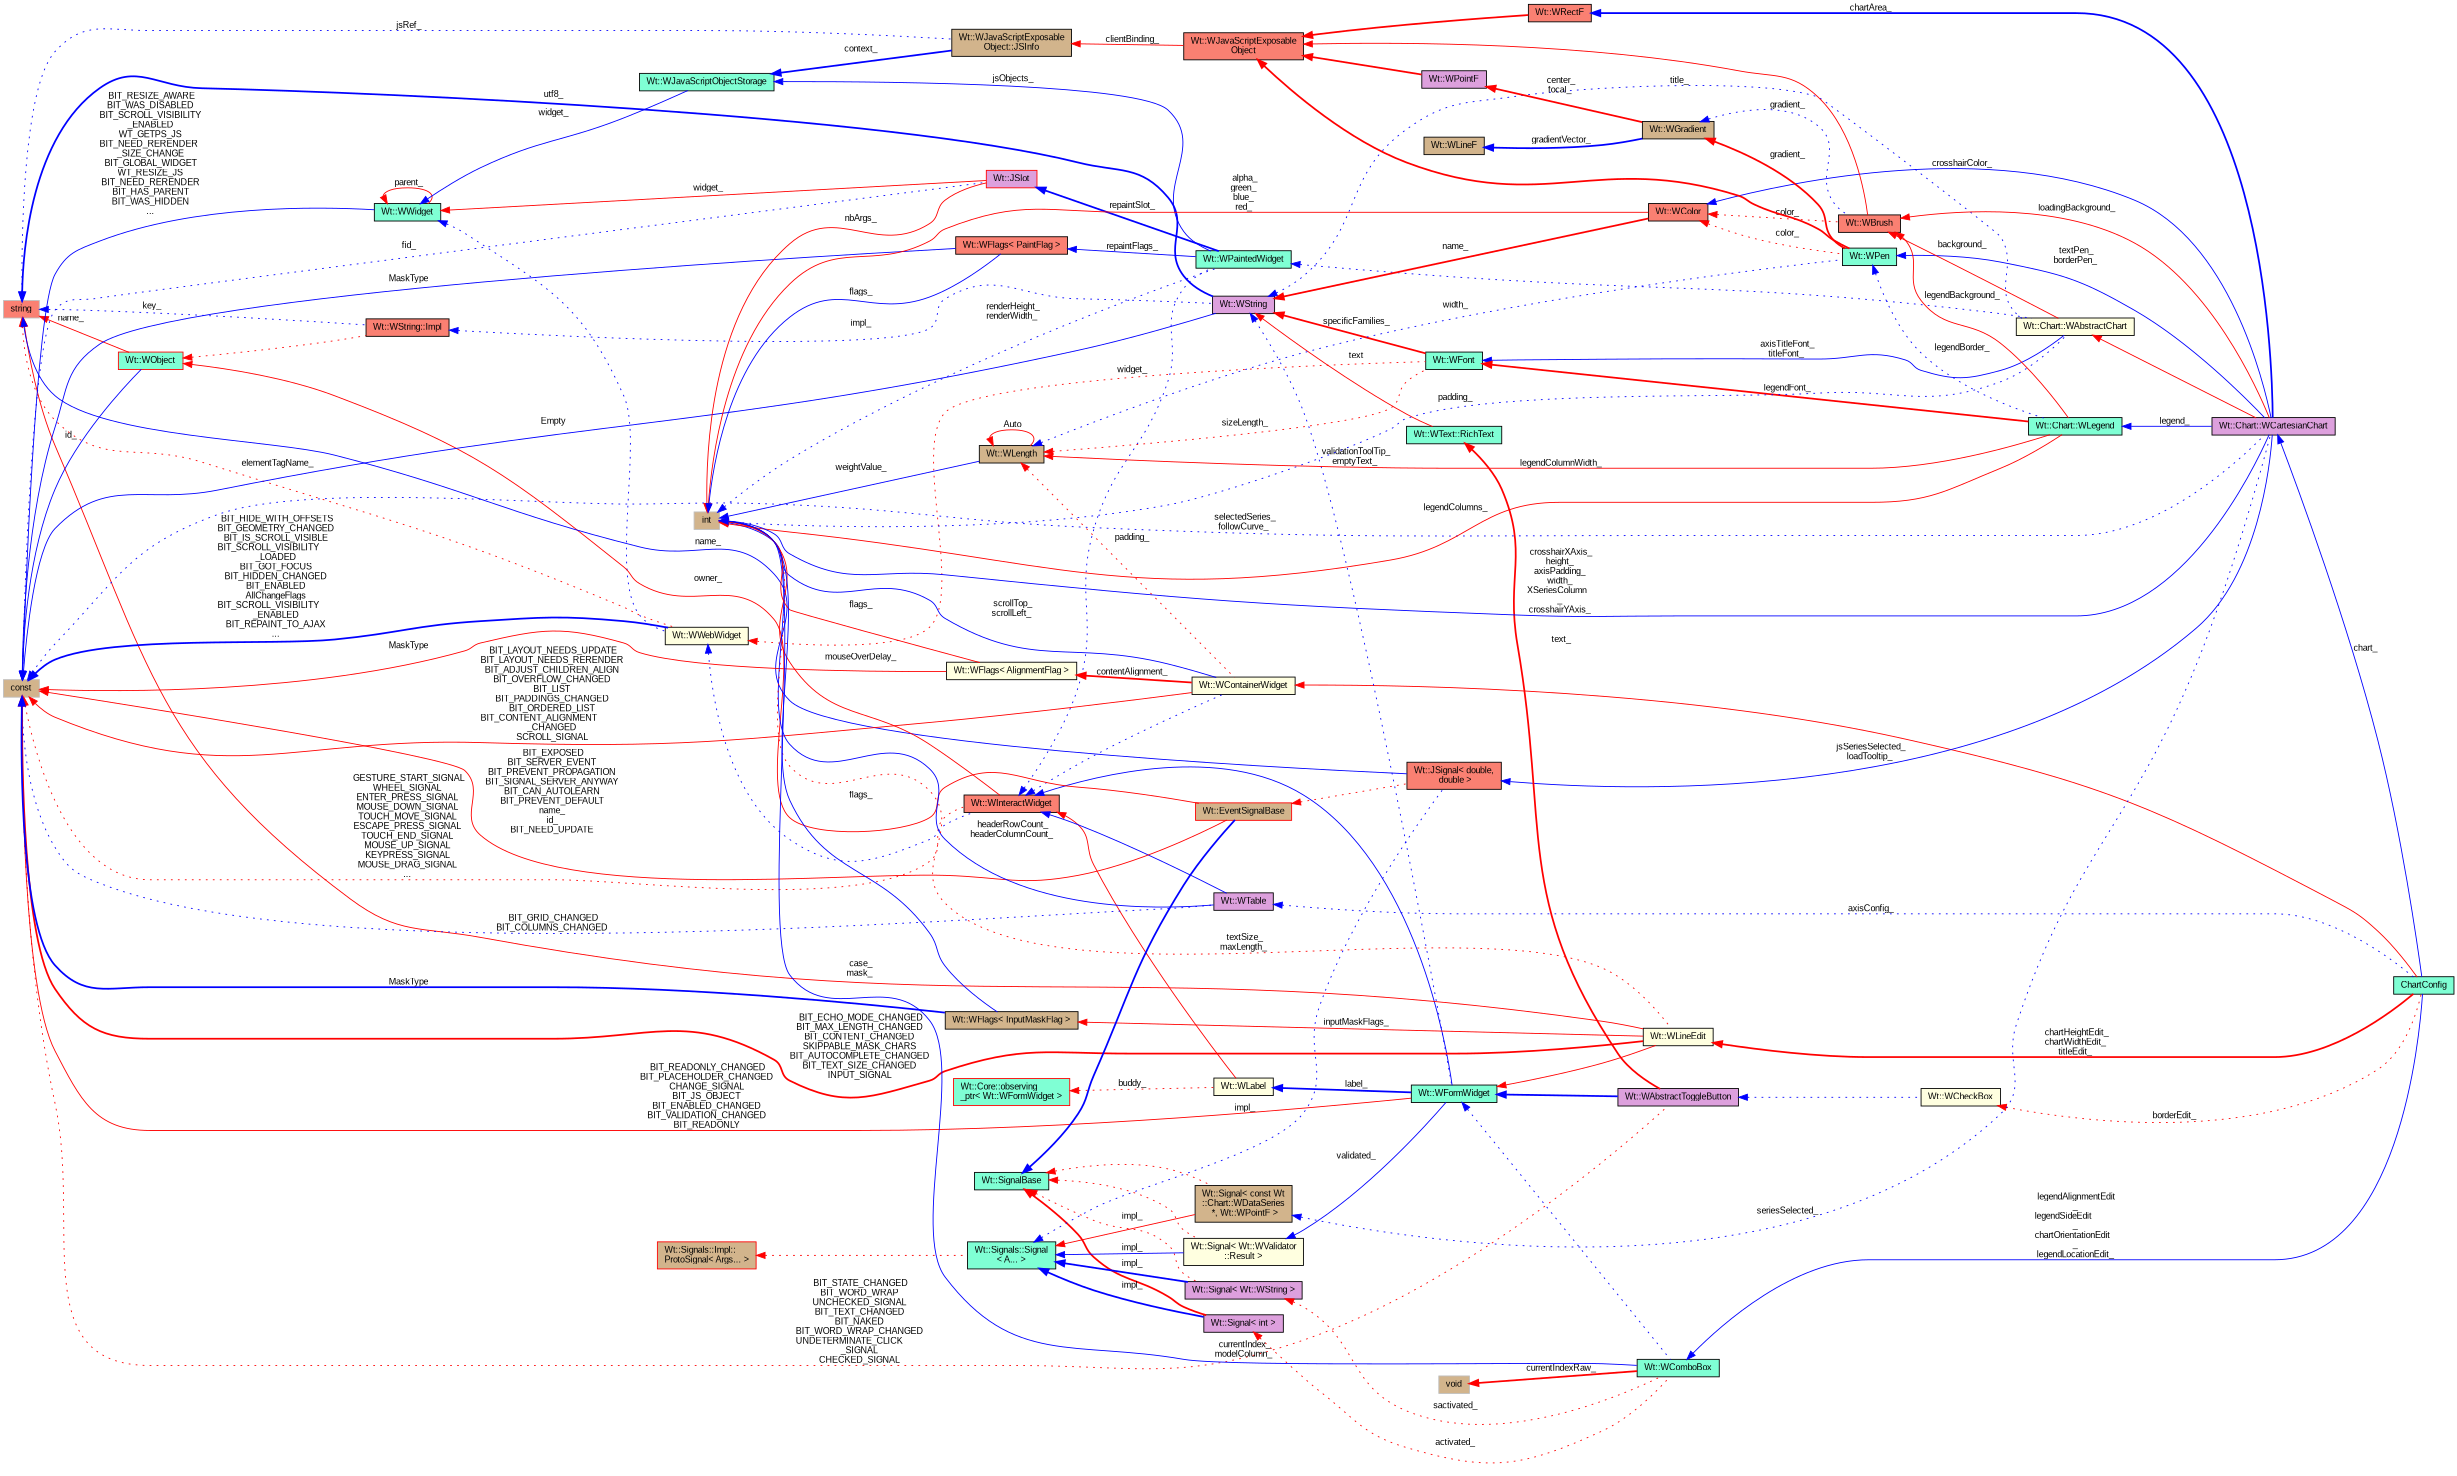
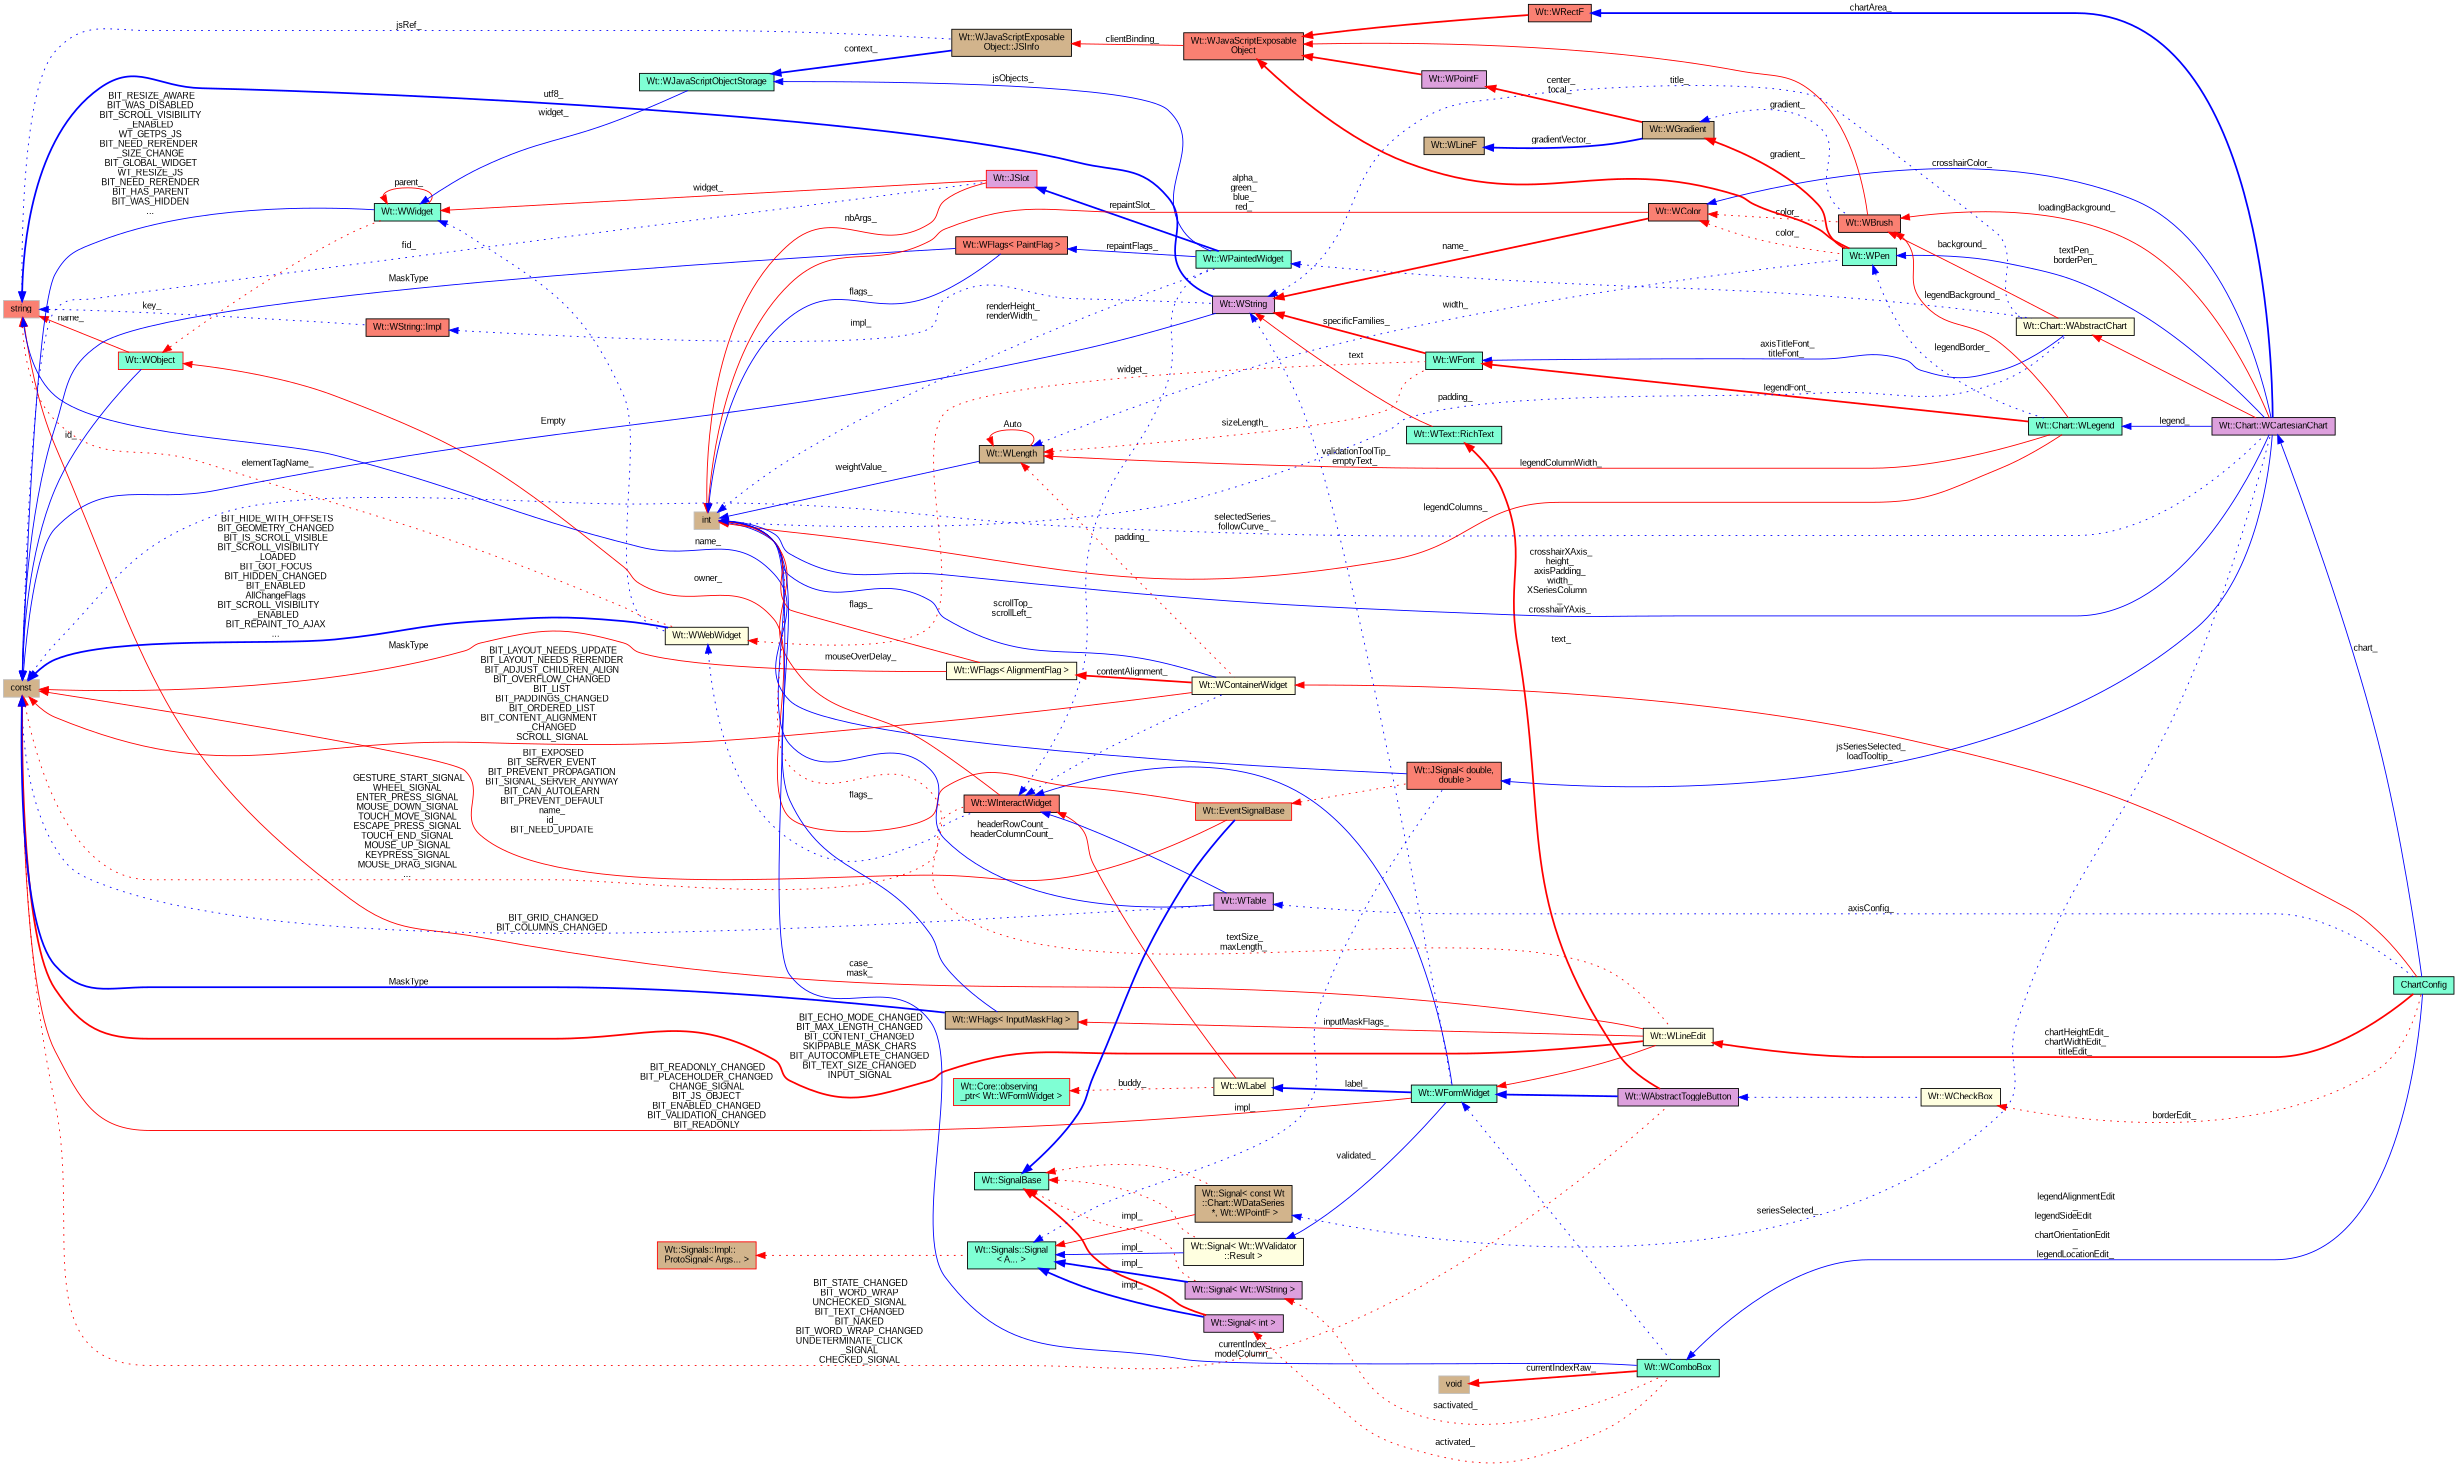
edge "Wt::WString::Impl" -> "Wt::WObject": now "Wt::WWidget" -> "Wt::WObject"
